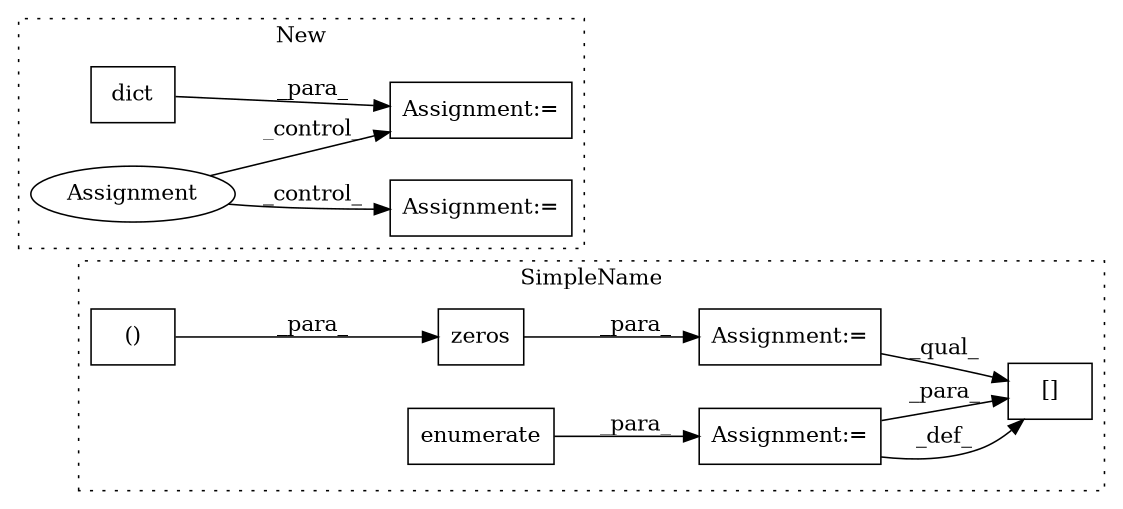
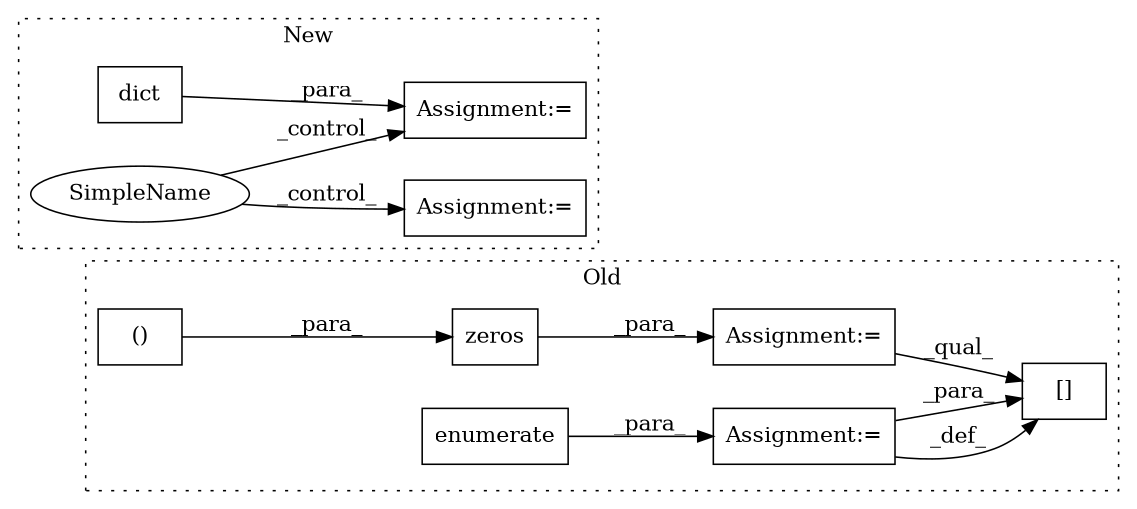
node "Assignment": label "Assignment" -> "SimpleName"
cluster "SimpleName": label "SimpleName" -> "Old"
